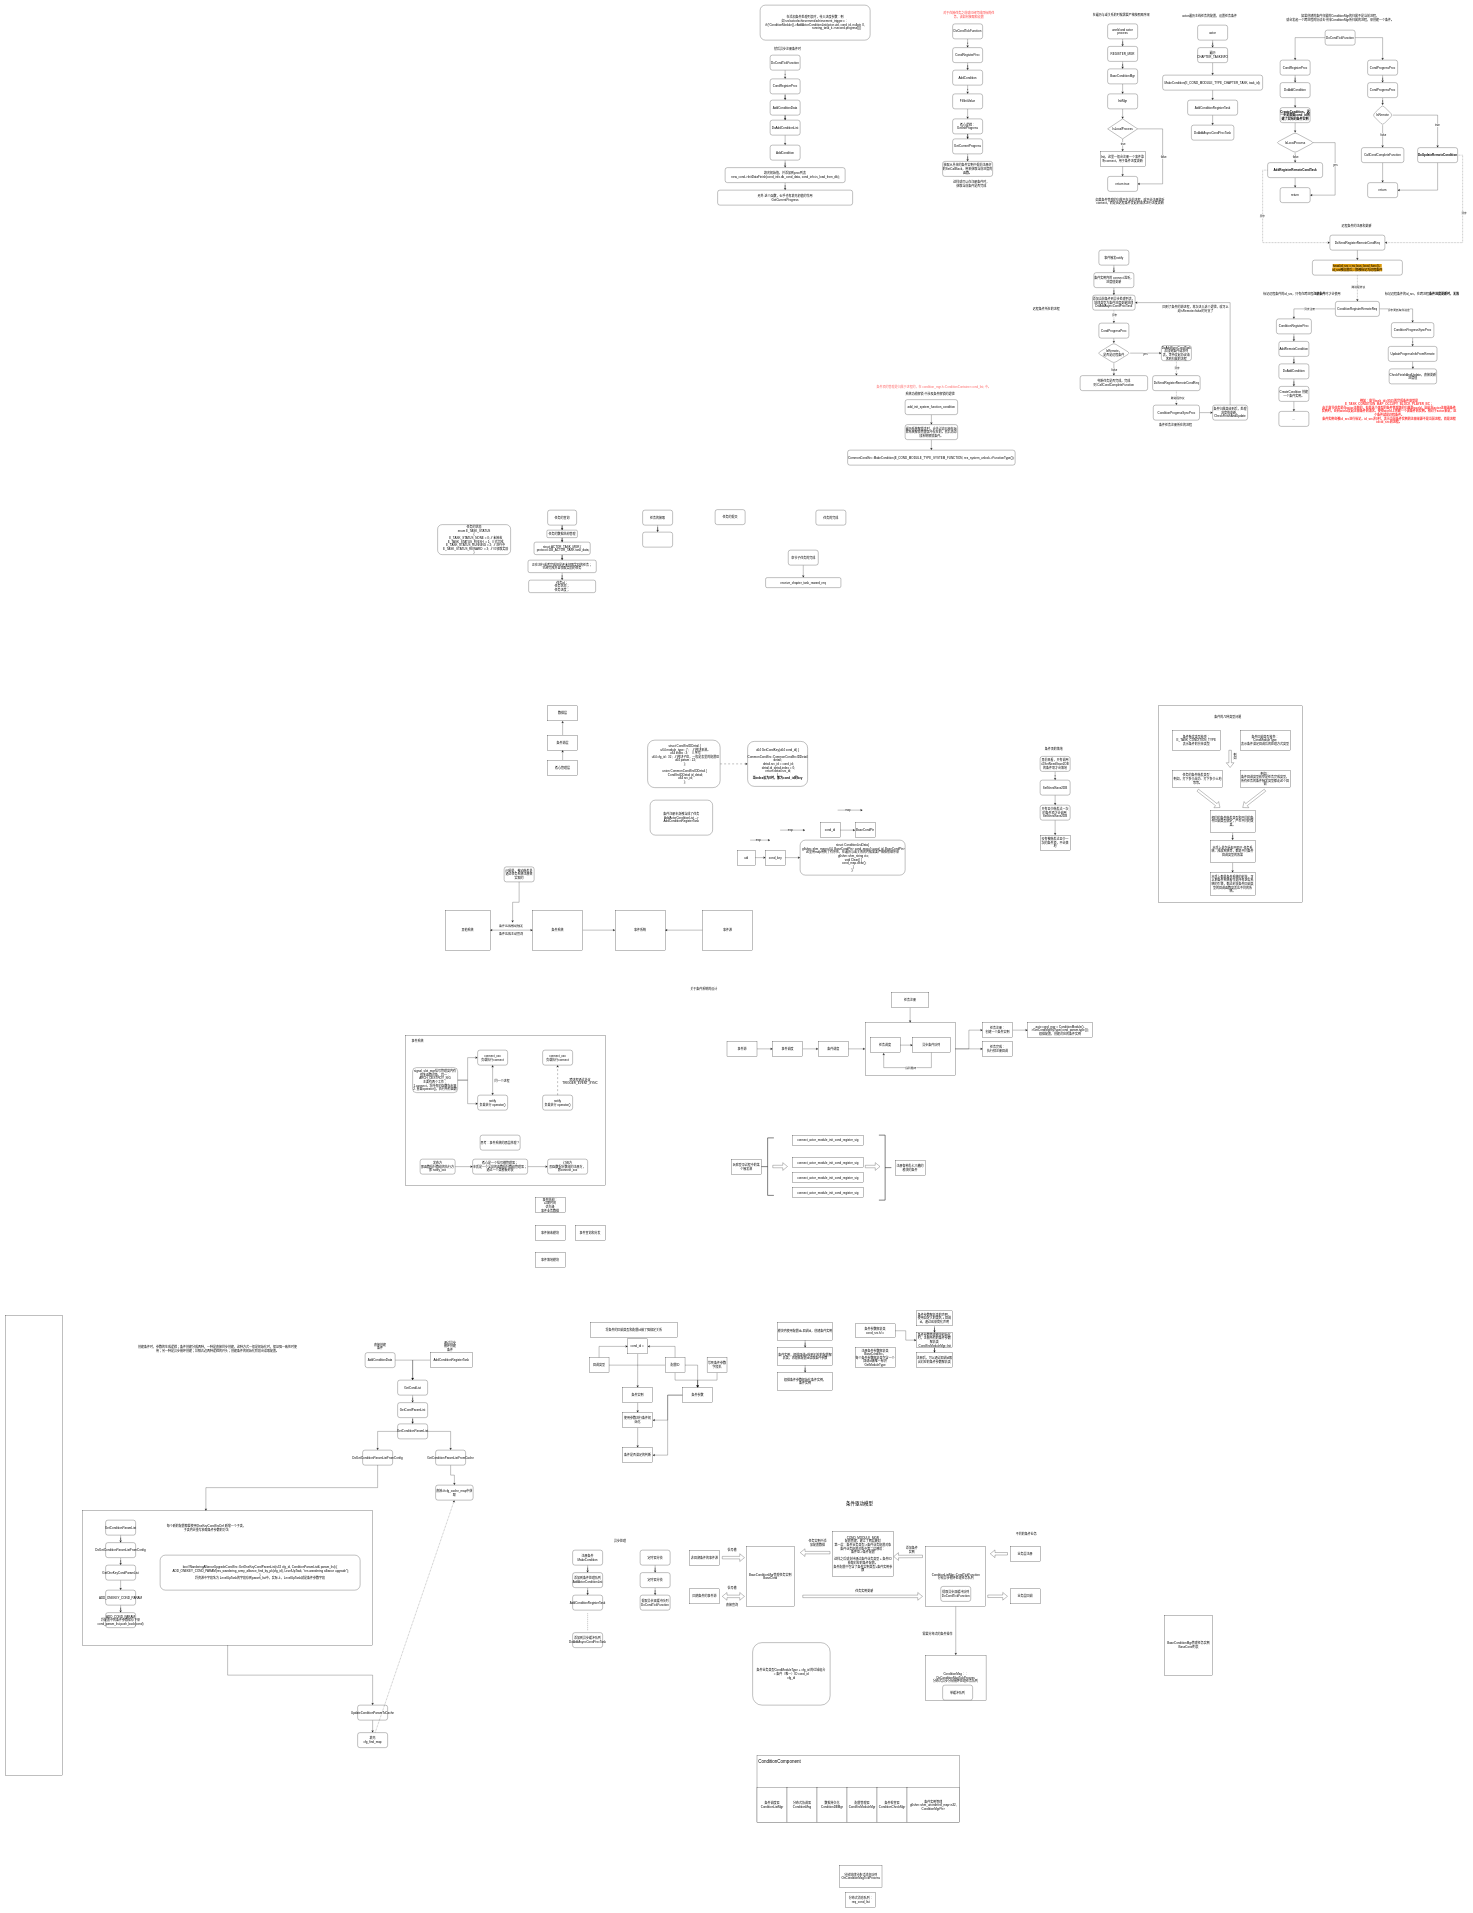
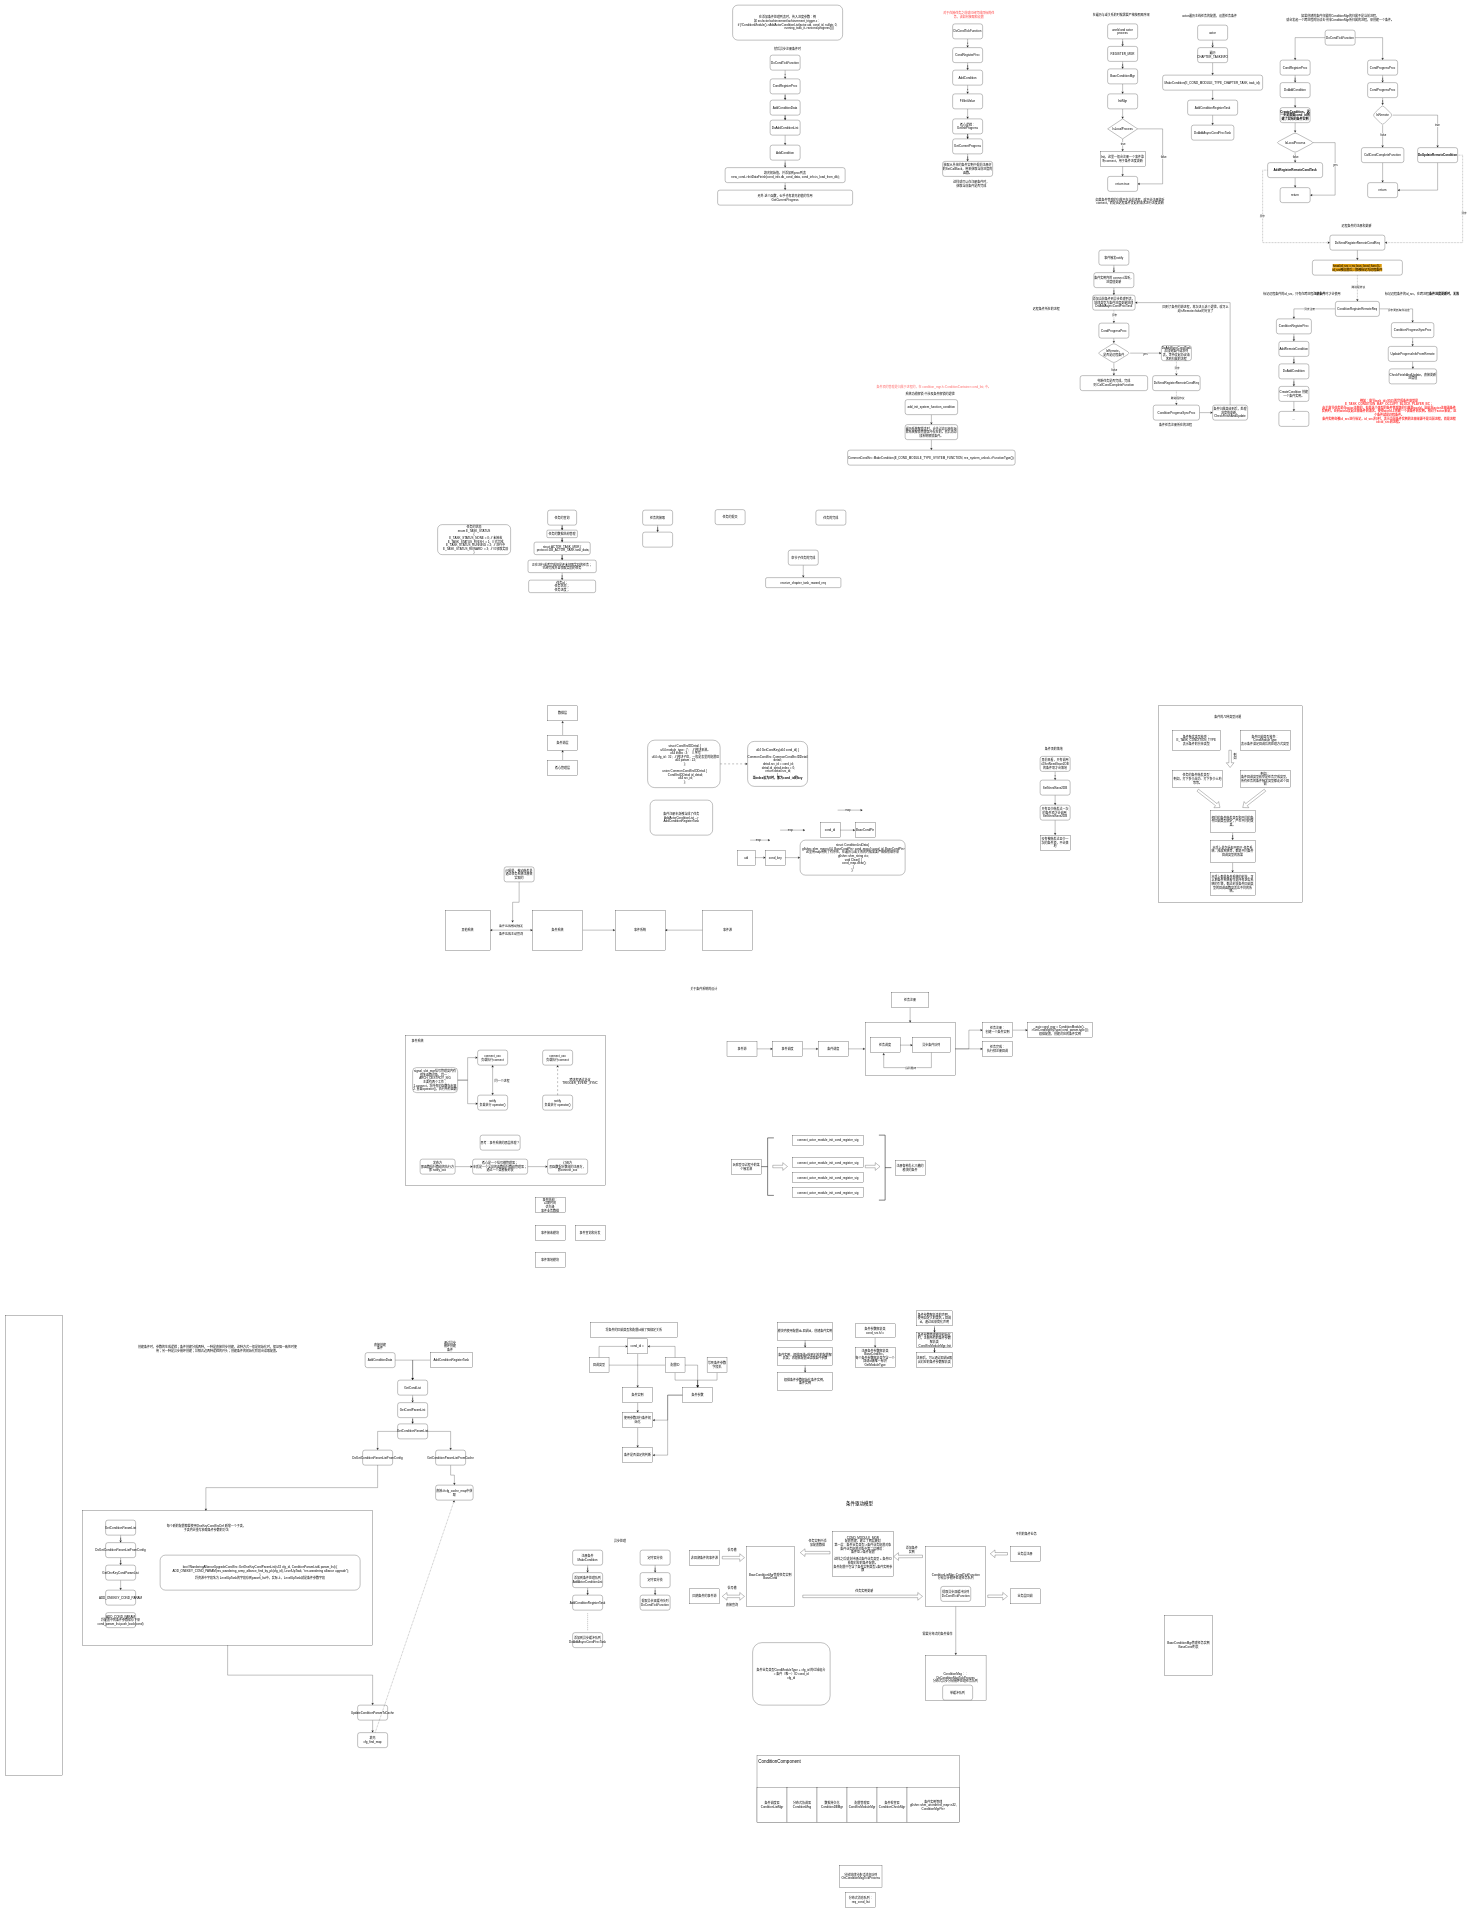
node "在添加条件处理列表时，传入进度参数：例如 src/actor/achievement/achievement_trigger.c： if (!ConditionModule()->AddActorConditionList(actor.uid, cond_id, nullptr, 0, running_task_it->second.progress()))": moved (815, 23) -> (788, 23)
edge "条件参数解析类 cond_src.h/.c" -> "条件参数管理模块初始化时，注册所有的条件参数解析类 CondSrcModuleMgr::Init": now "条件参数解析类 cond_src.h/.c" -> "注册条件参数解析类BaseCondSrc， 每个条件参数解析类包含一个回调id做唯一标识 GetModuleType"
edge "ADD_ONEKEY_COND_PARAM" -> "ADD_COND_PARAM 将配置中的条件参数保存下来 cond_param_list.push_back(cond)": removed
